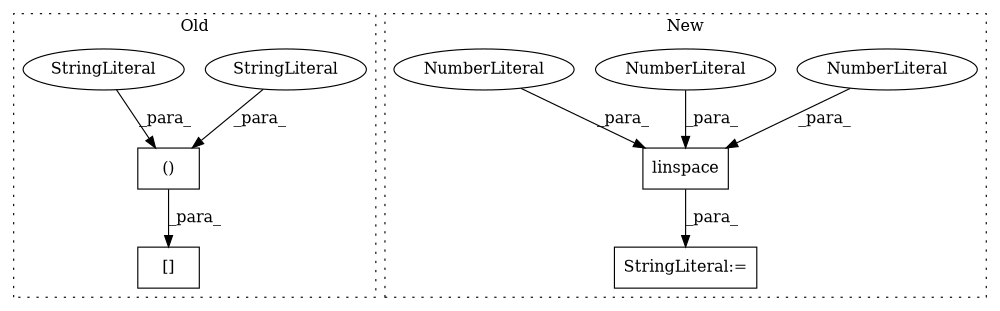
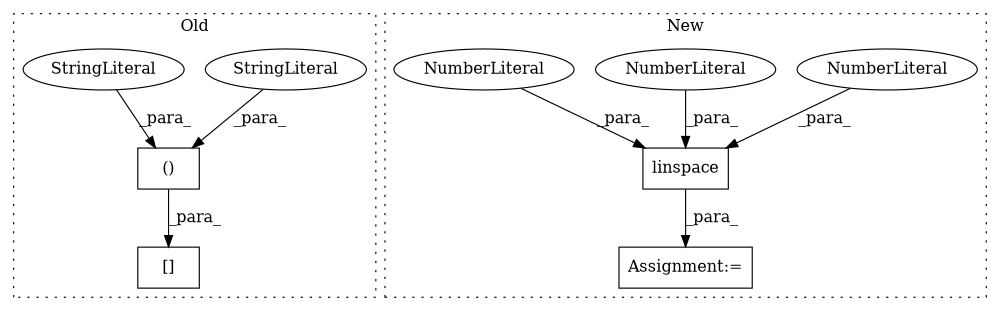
node "StringLiteral:=": label "StringLiteral:=" -> "Assignment:="
